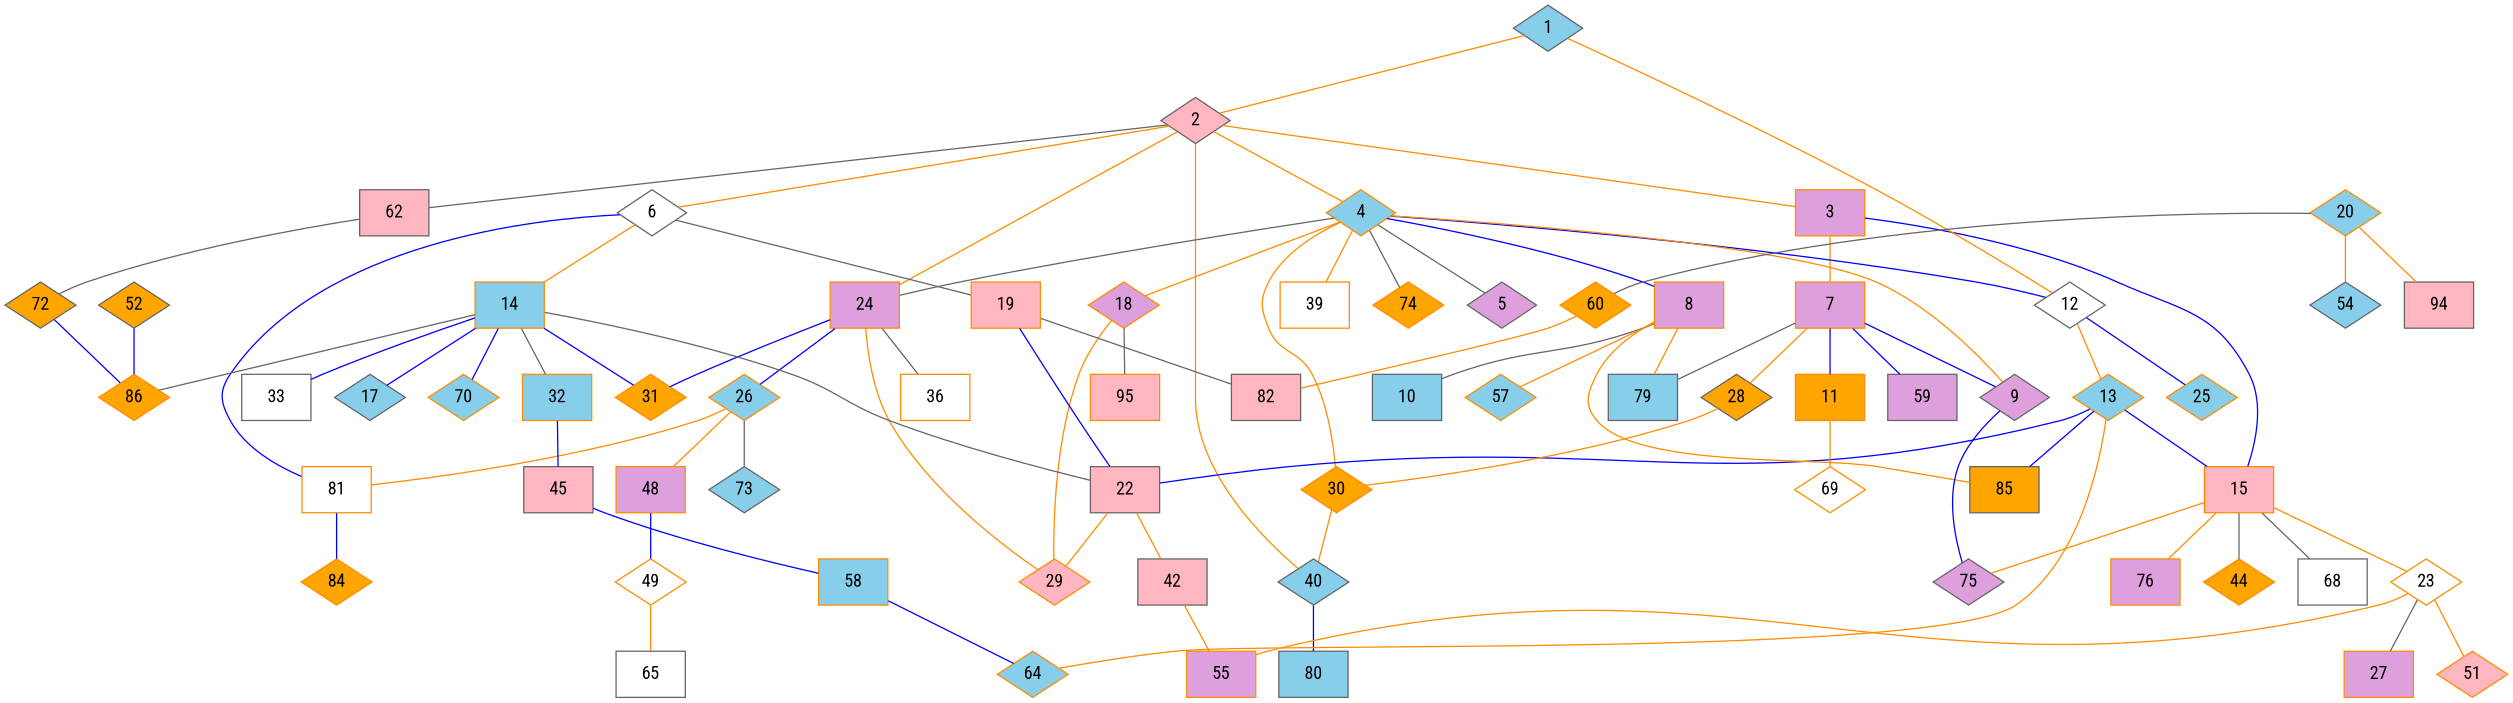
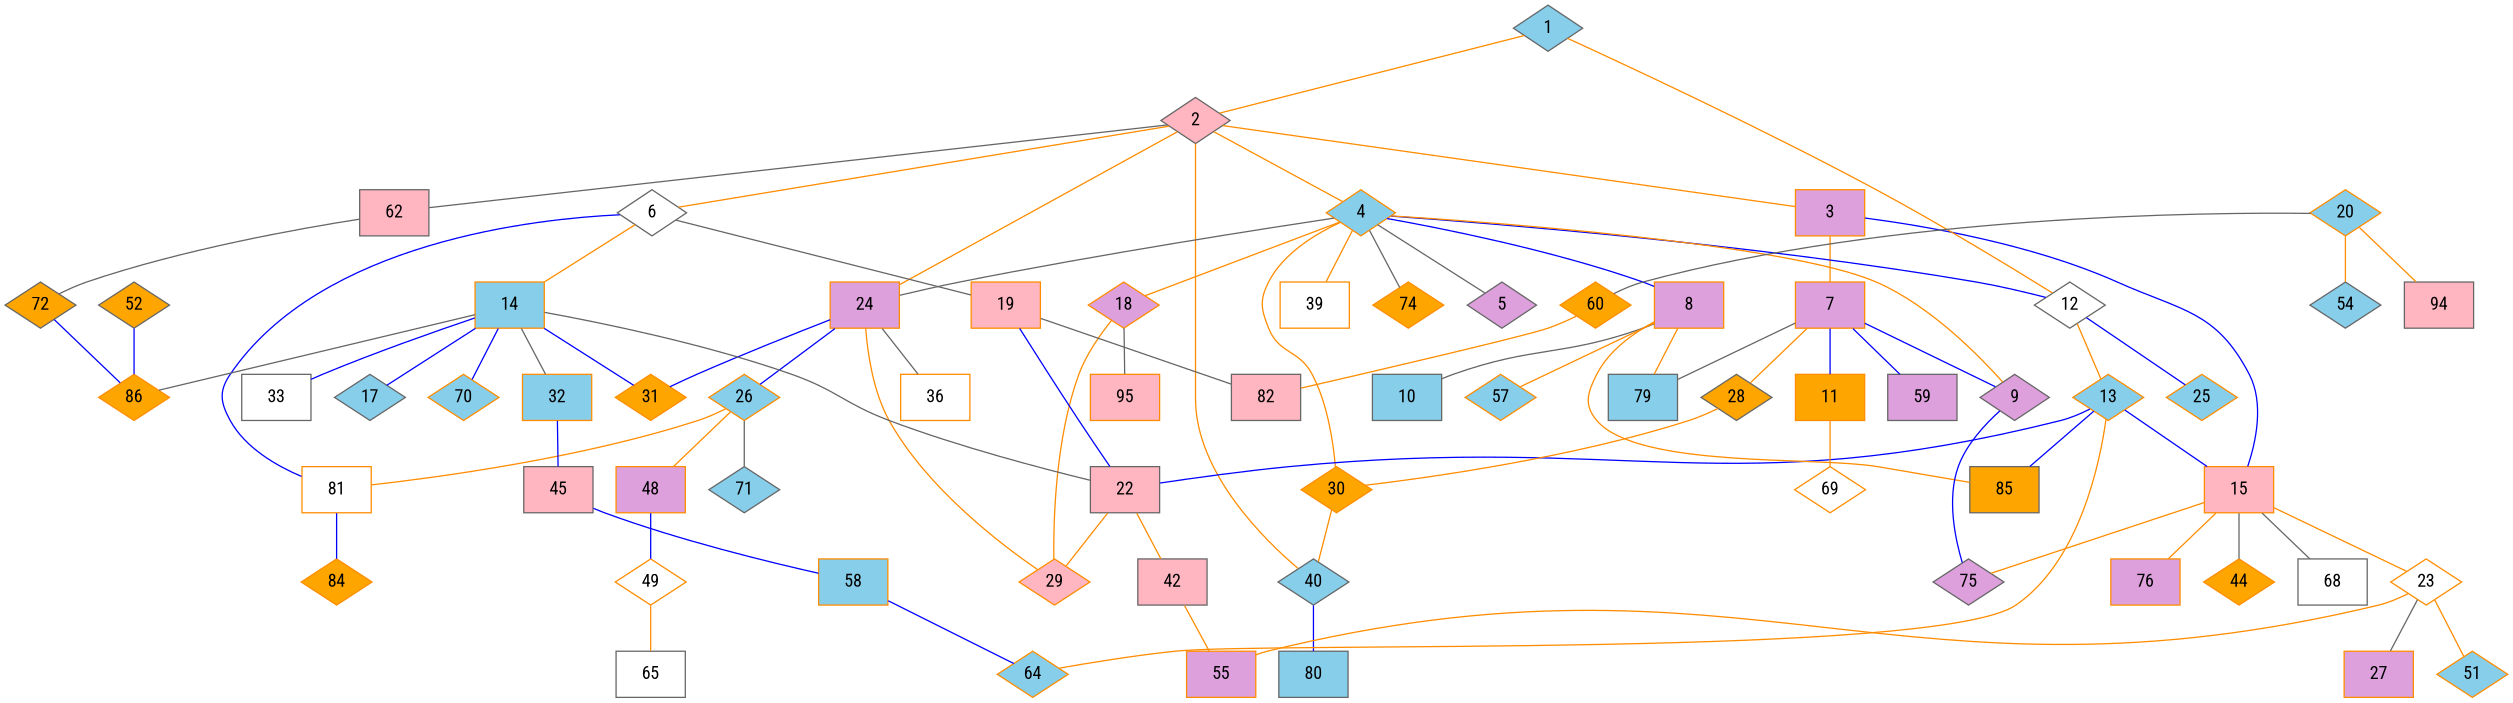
node "73": label "73" -> "71"
node "51": fillcolor lightpink -> skyblue
